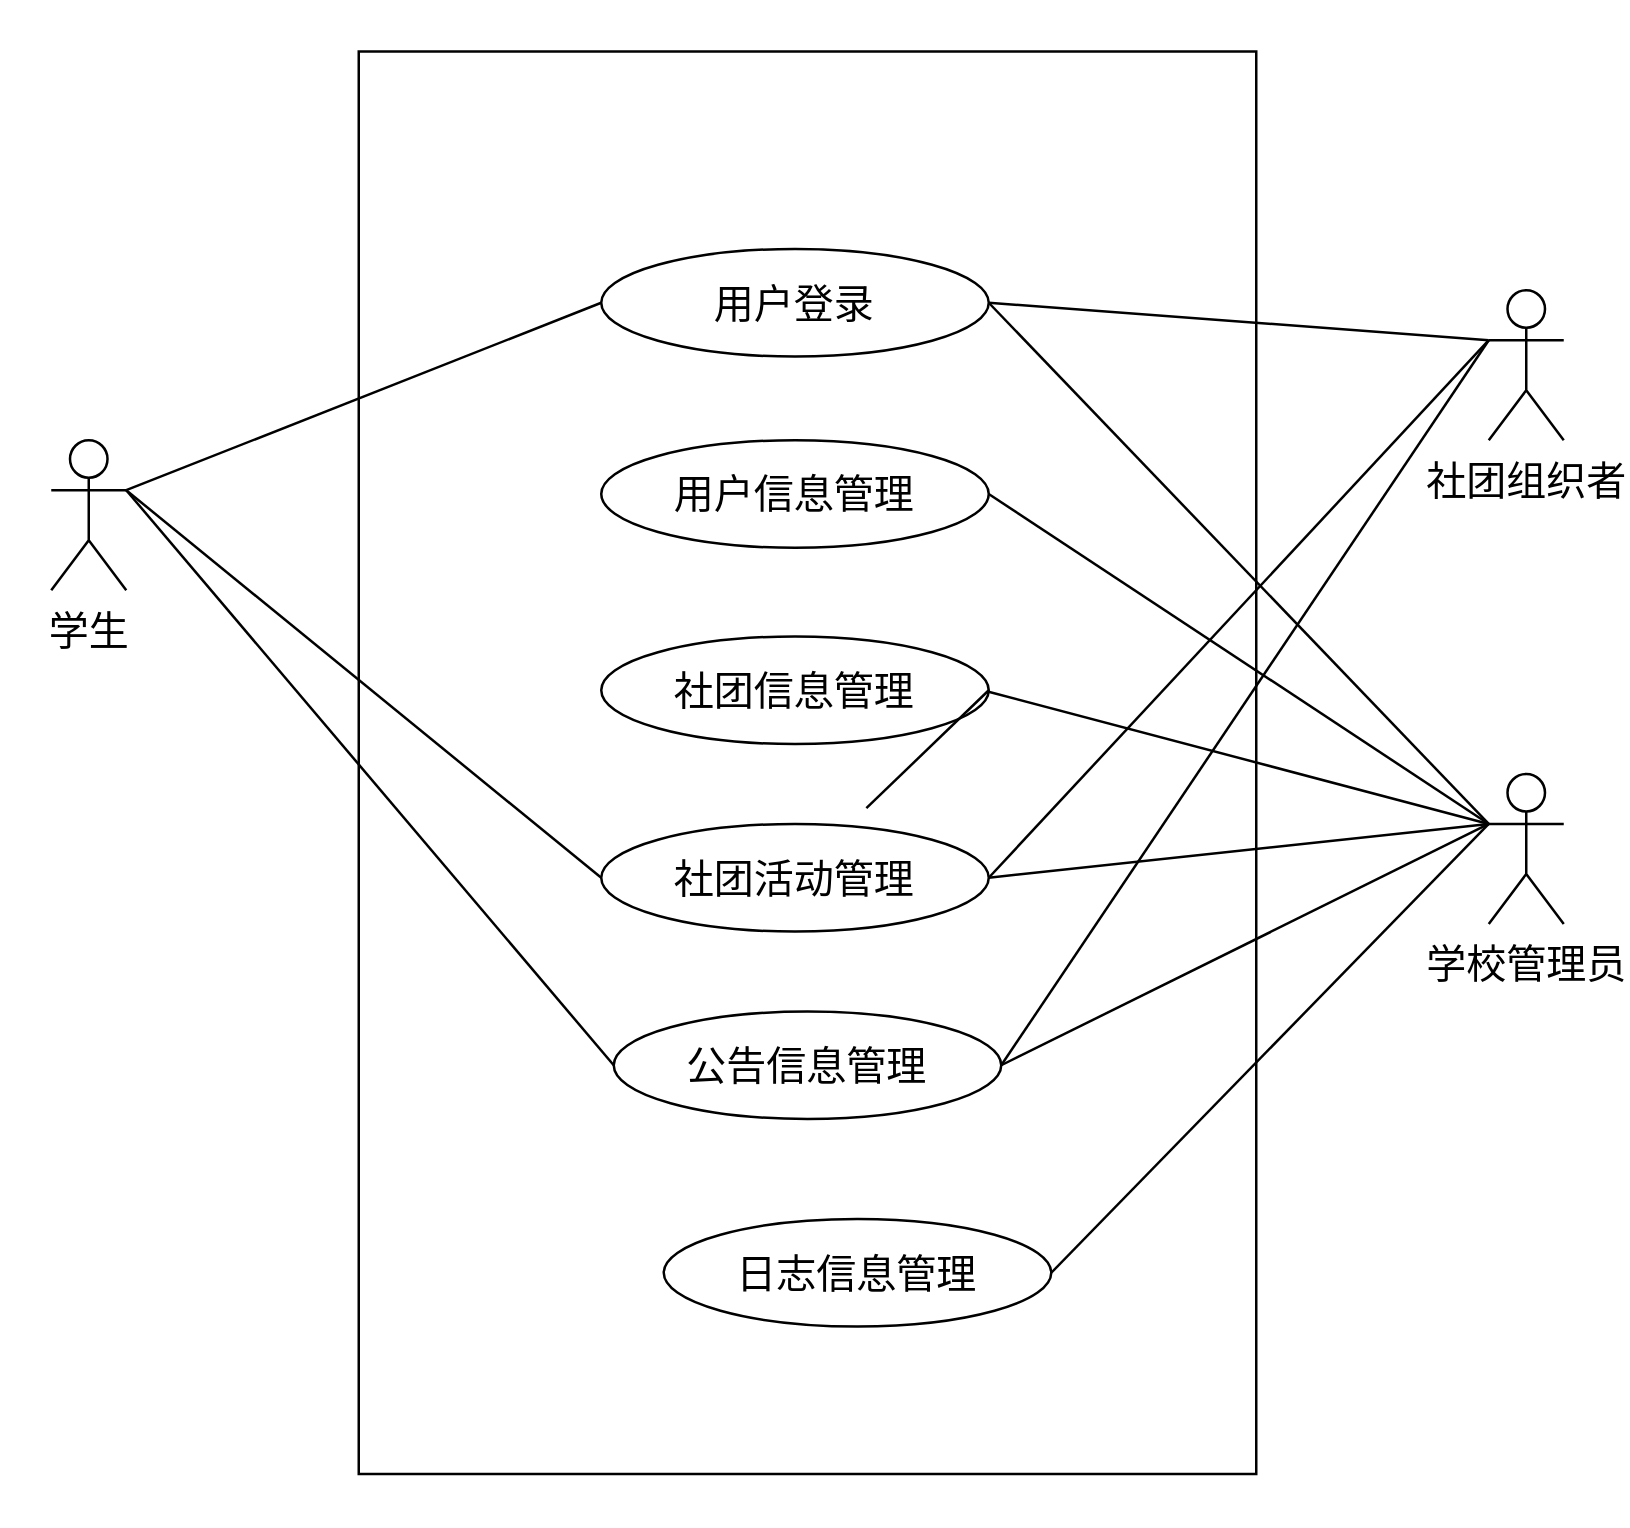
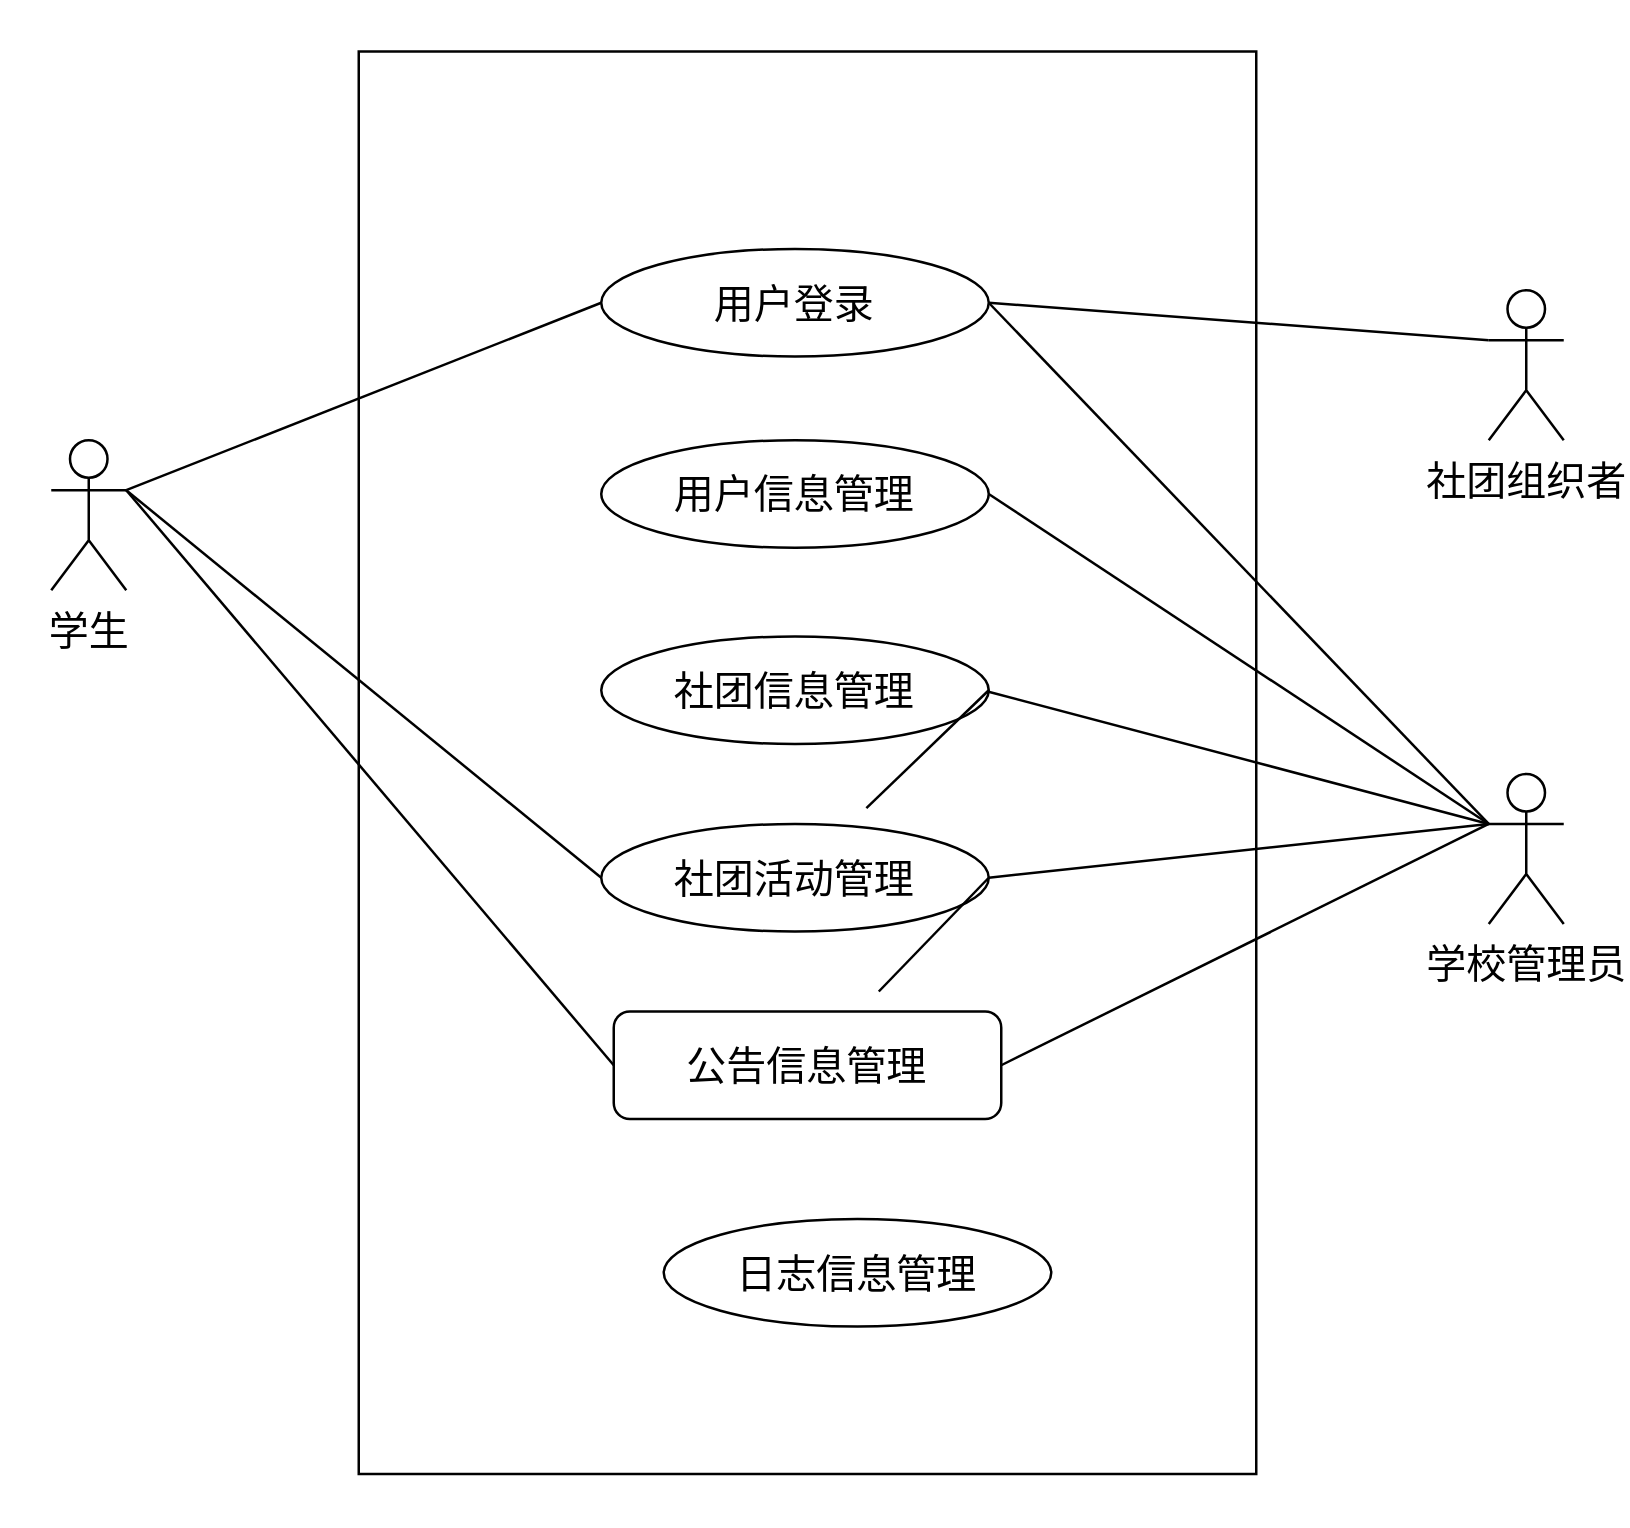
edge "社团组织者" -- "社团活动管理": now "公告信息管理" -- "社团活动管理"
edge "社团组织者" -- "公告信息管理": removed
edge "学校管理员" -- "日志信息管理": removed
node "公告信息管理": shape ellipse -> rounded rectangle
